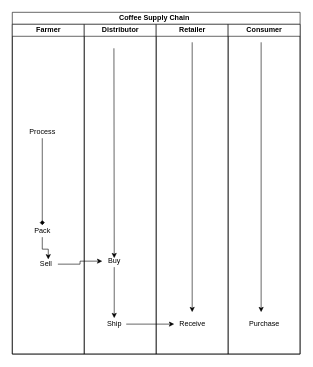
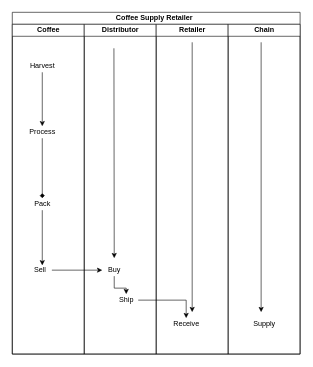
node "Coffee Supply Chain": label "Coffee Supply Chain" -> "Coffee Supply Retailer"
node "Farmer": label "Farmer" -> "Coffee"
node "Consumer": label "Consumer" -> "Chain"
node "Harvest": added
edge "Harvest" -> "Process": added
node "Pack": moved (42, 231) -> (42, 204)
node "Buy": moved (114, 261) -> (114, 270)
node "Sell": moved (46, 264) -> (40, 270)
node "Ship": moved (114, 324) -> (126, 300)
node "Receive": moved (192, 324) -> (186, 324)
node "Purchase": label "Purchase" -> "Supply"
